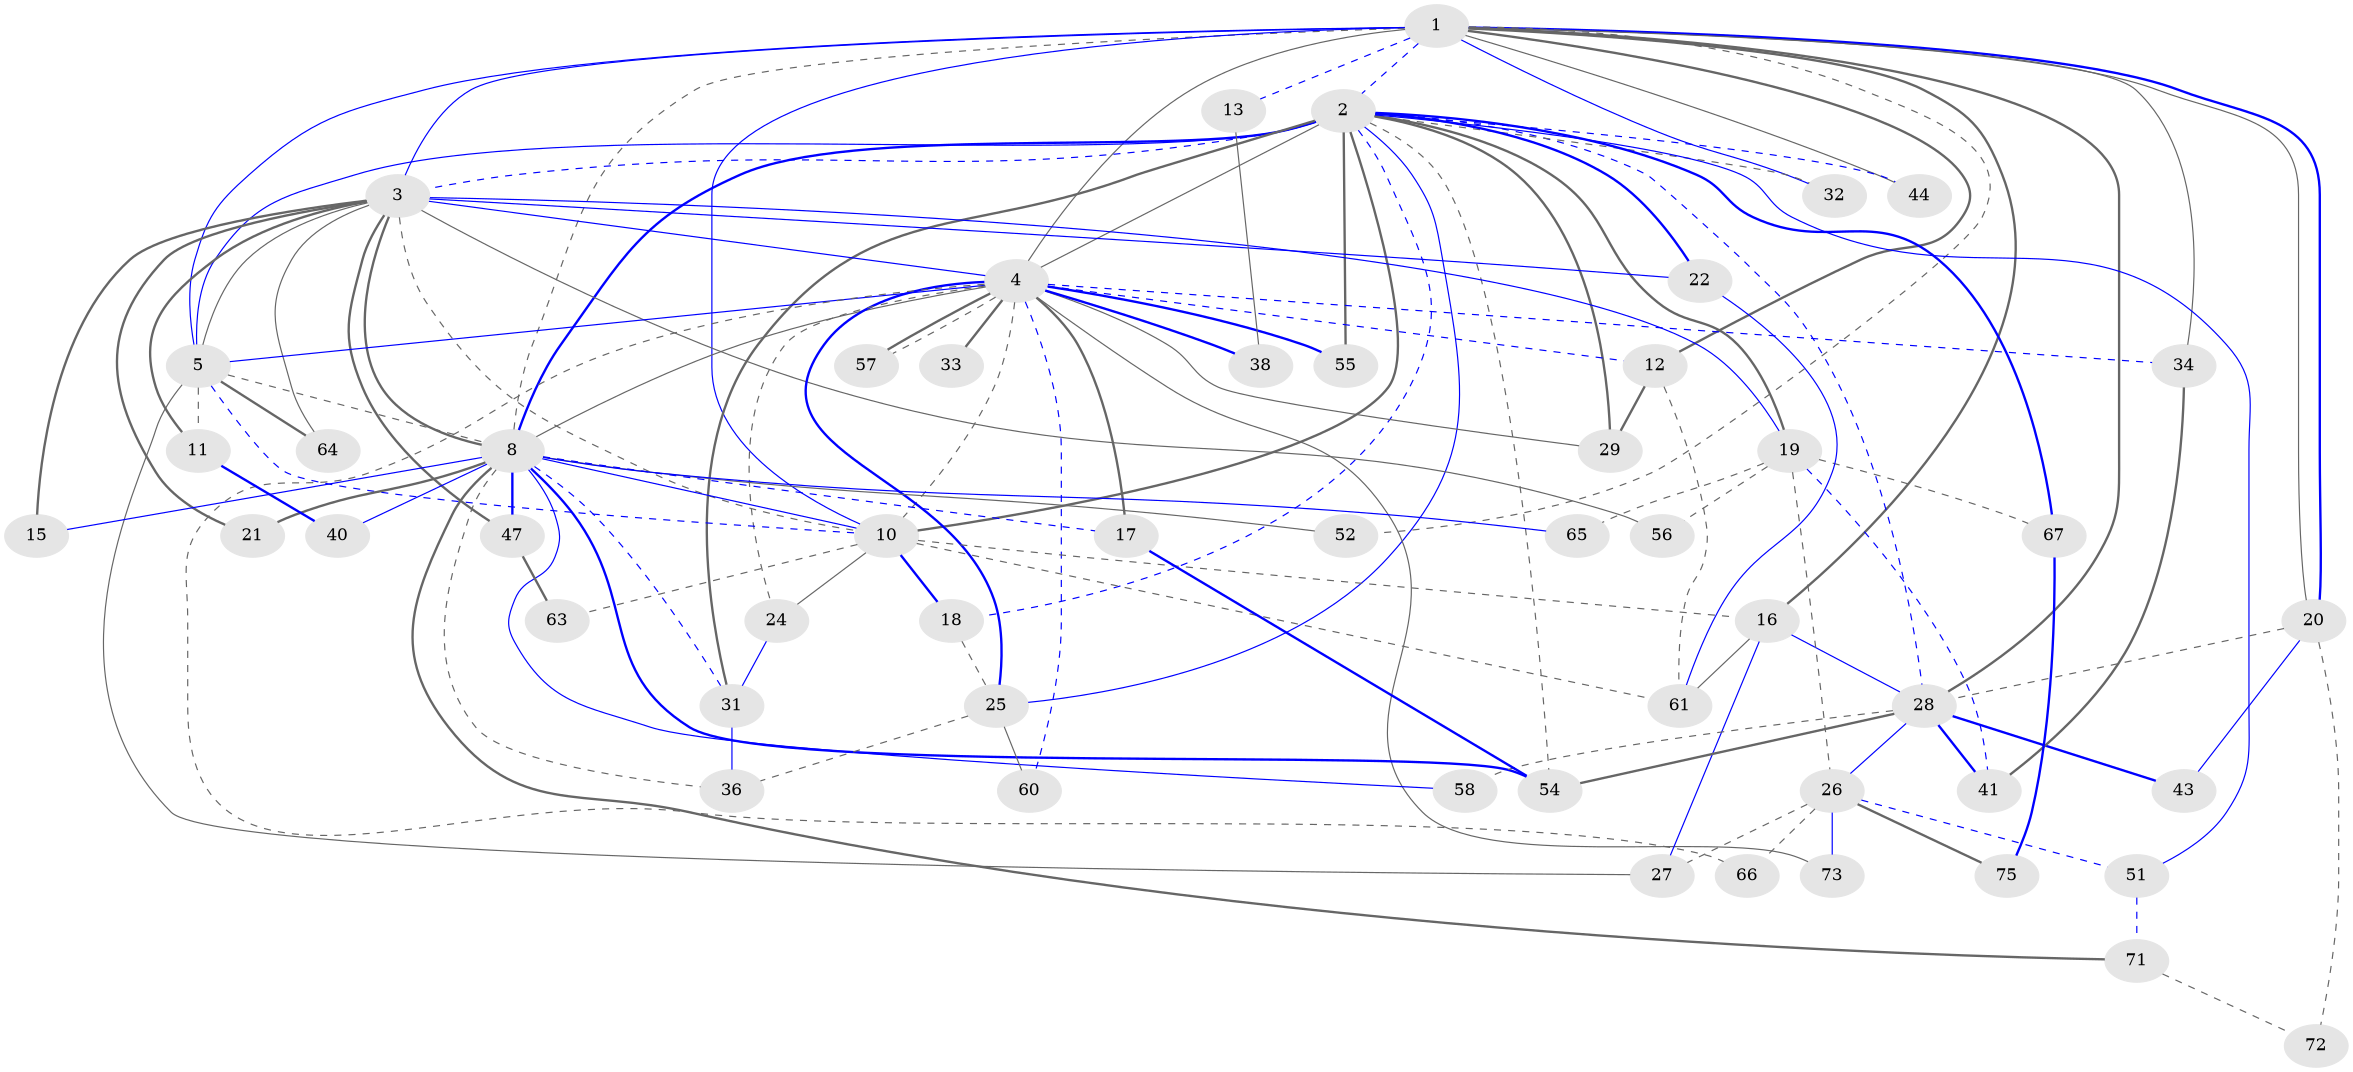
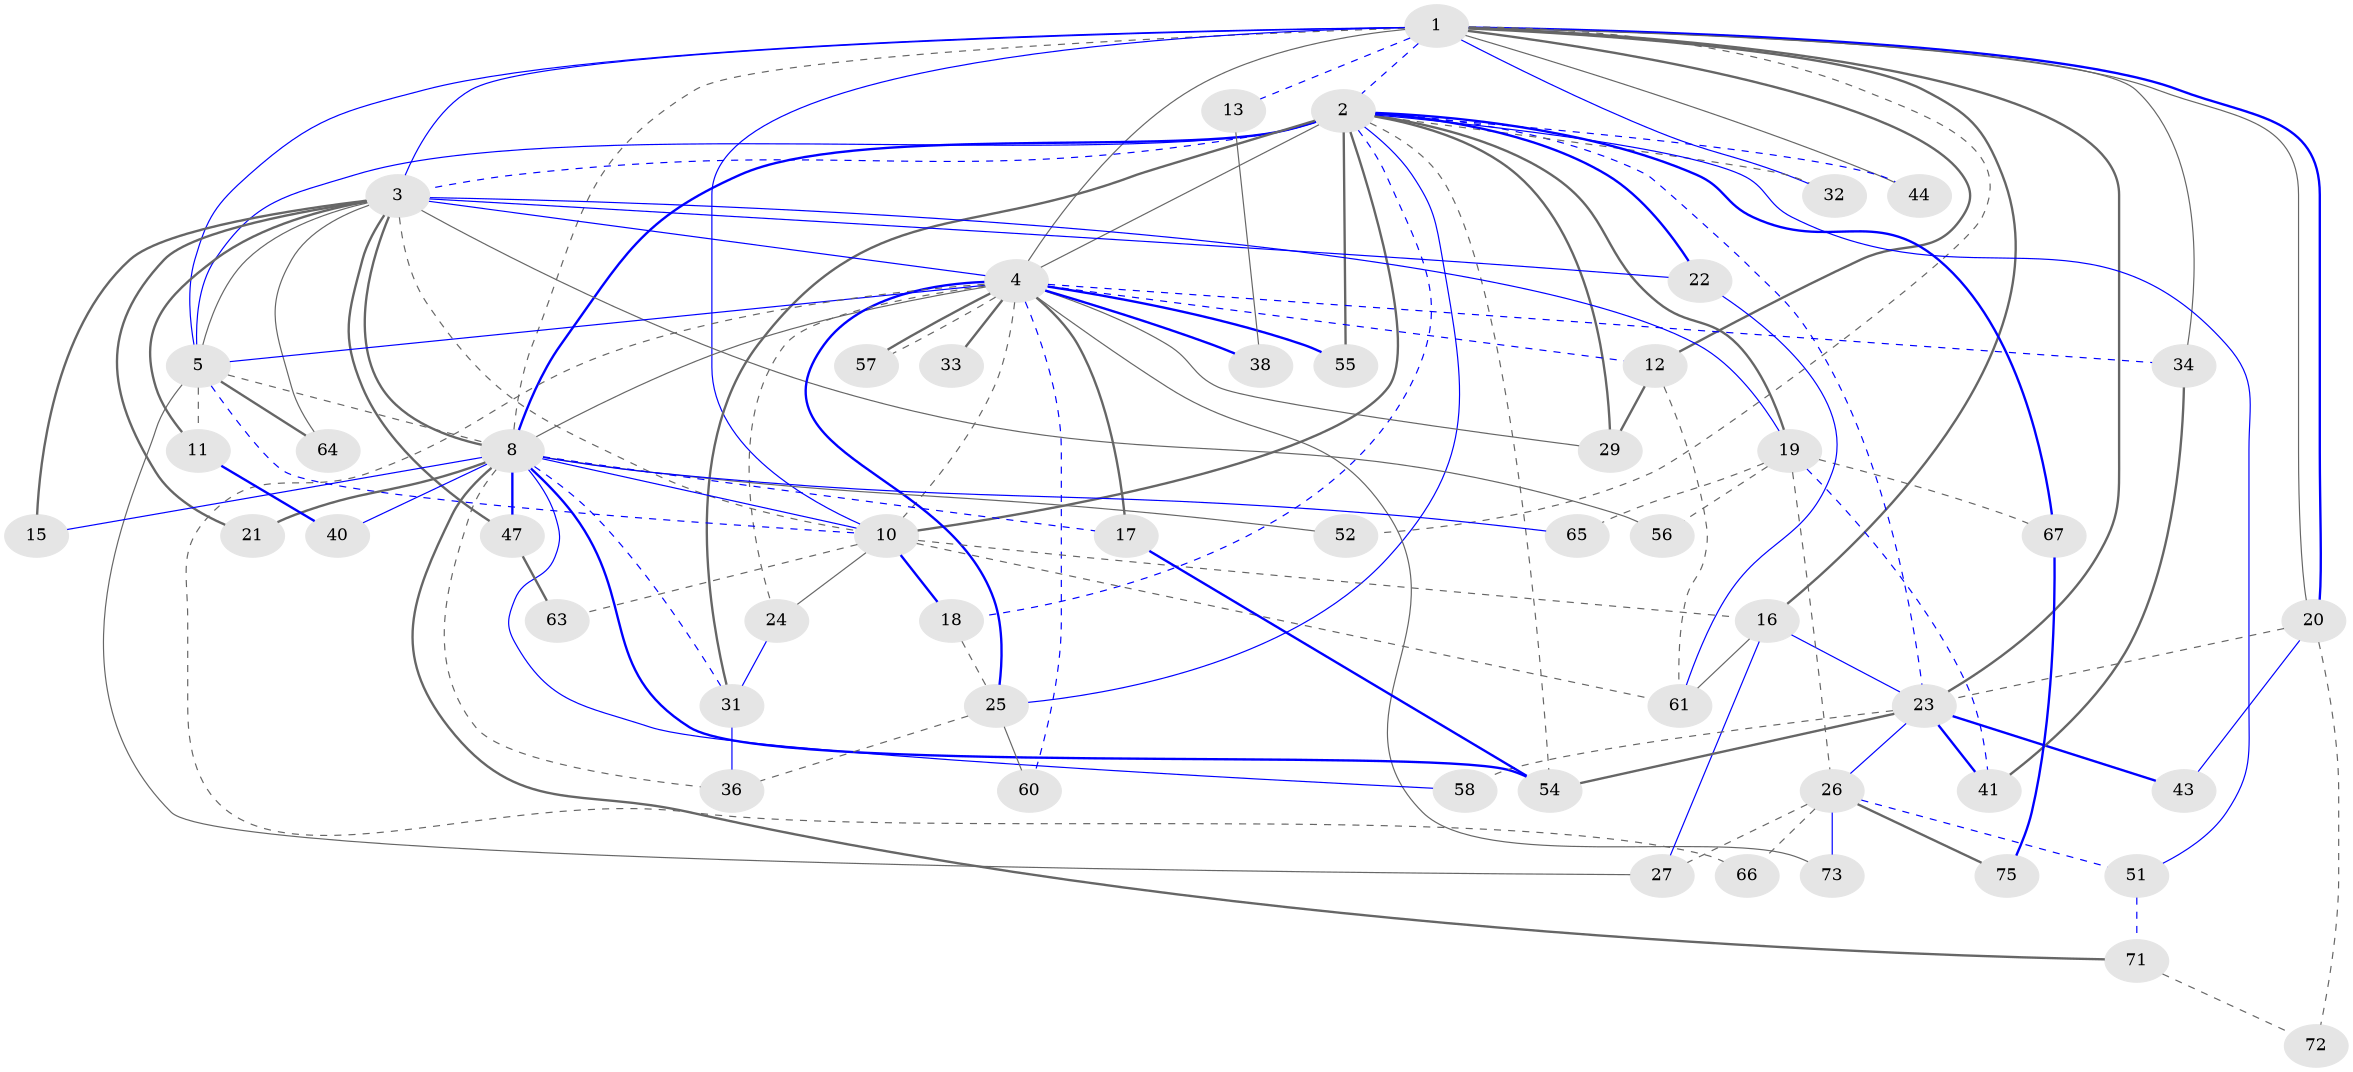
node "28": label "28" -> "23"
